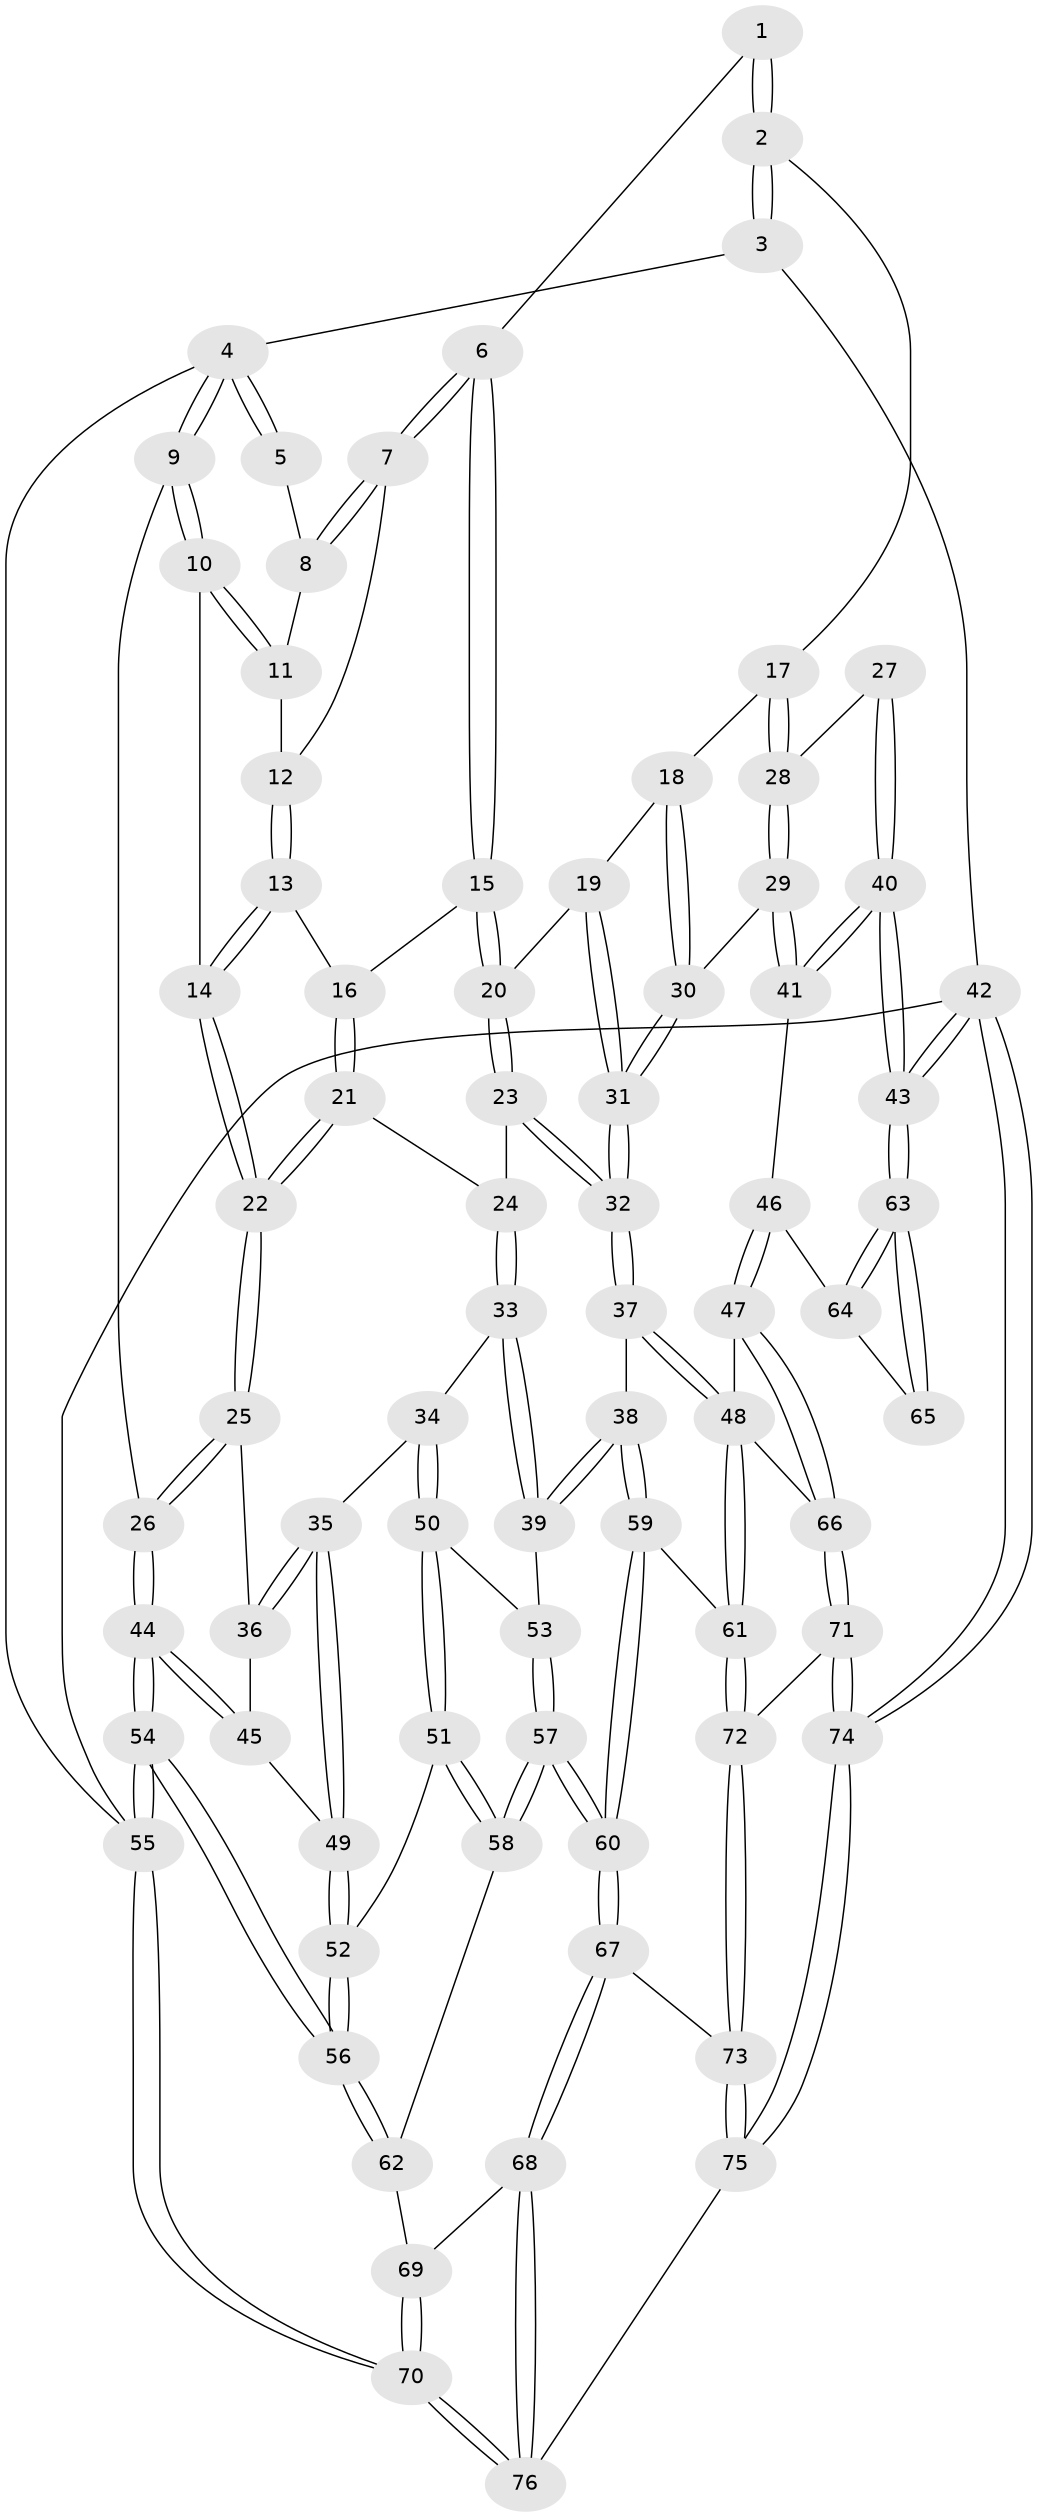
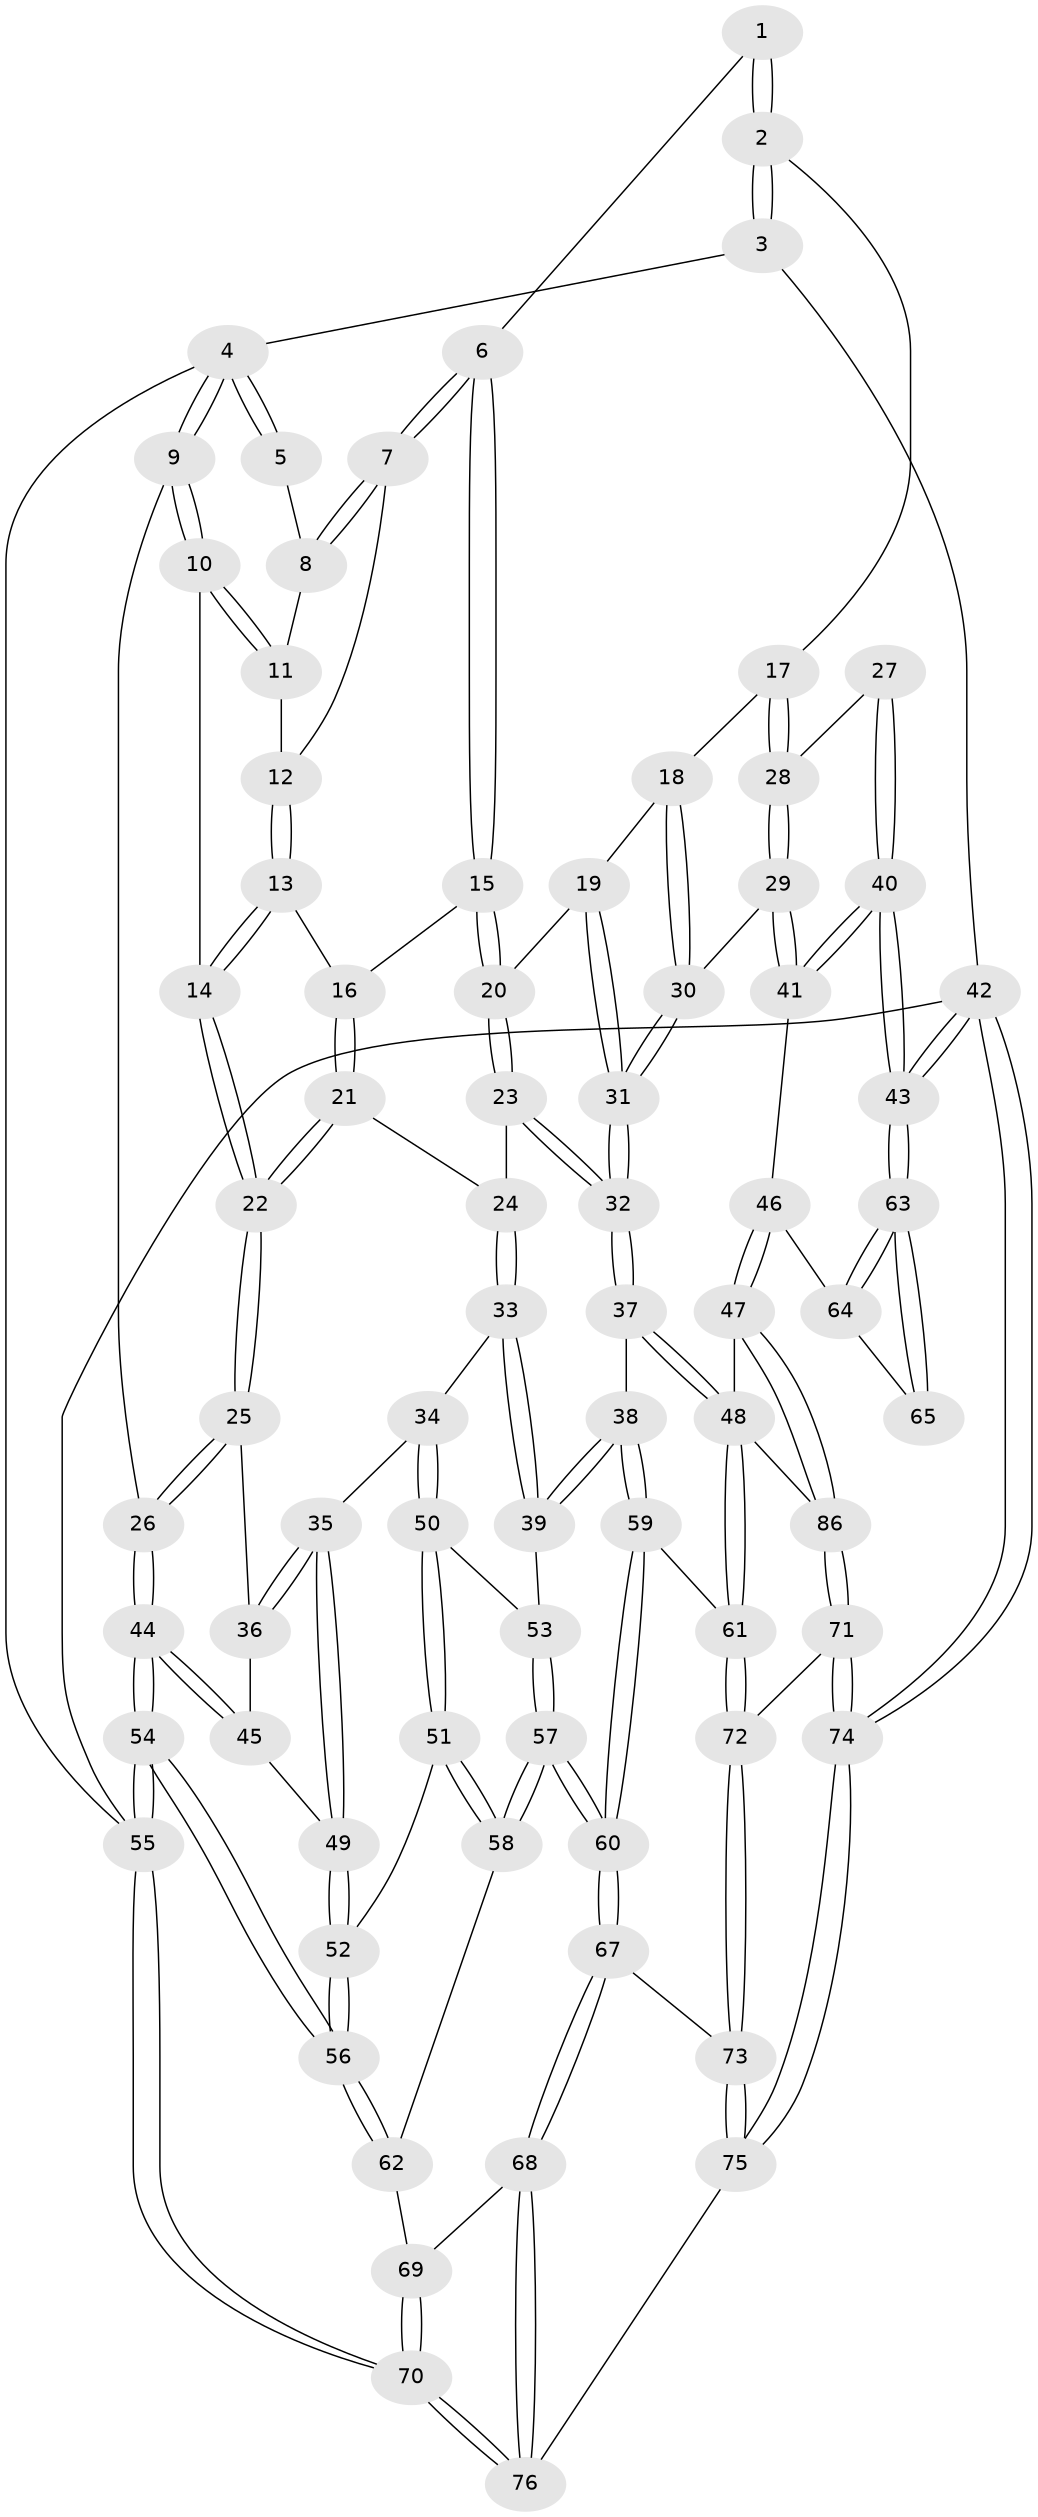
node "66": label "66" -> "86"
